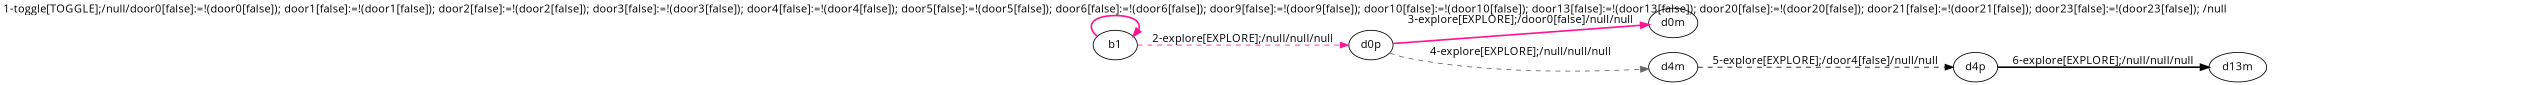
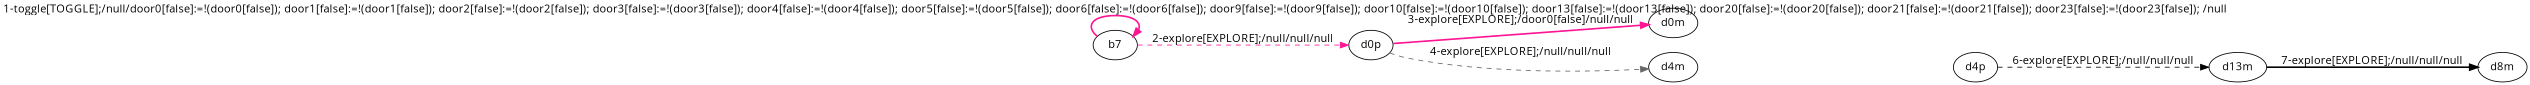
node "b1": label "b1" -> "b7"
edge "d4m" -> "d4p": removed, label "5-explore[EXPLORE];/door4[false]/null/null"
edge "d4p" -> "d13m": style bold -> dashed
node "d8m": added
